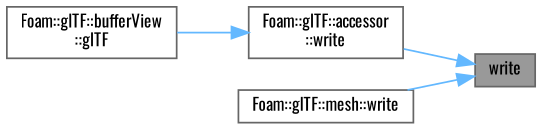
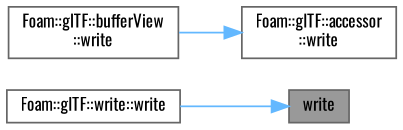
node "Foam::glTF::bufferView ::glTF": label "Foam::glTF::bufferView ::glTF" -> "Foam::glTF::bufferView ::write"
edge "Foam::glTF::accessor ::write" -> "write": removed
node "Foam::glTF::mesh::write": label "Foam::glTF::mesh::write" -> "Foam::glTF::write::write"
